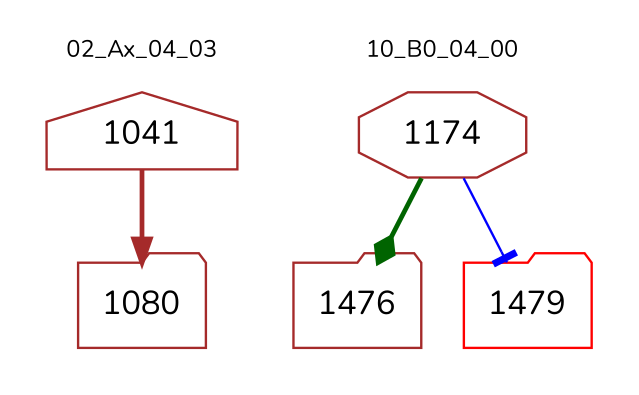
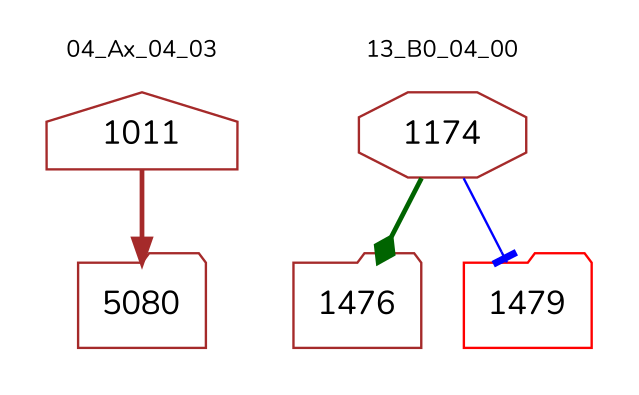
cluster "02_Ax_04_03": label "02_Ax_04_03" -> "04_Ax_04_03"
cluster "10_B0_04_00": label "10_B0_04_00" -> "13_B0_04_00"
node "1041": label "1041" -> "1011"
node "1080": label "1080" -> "5080"
